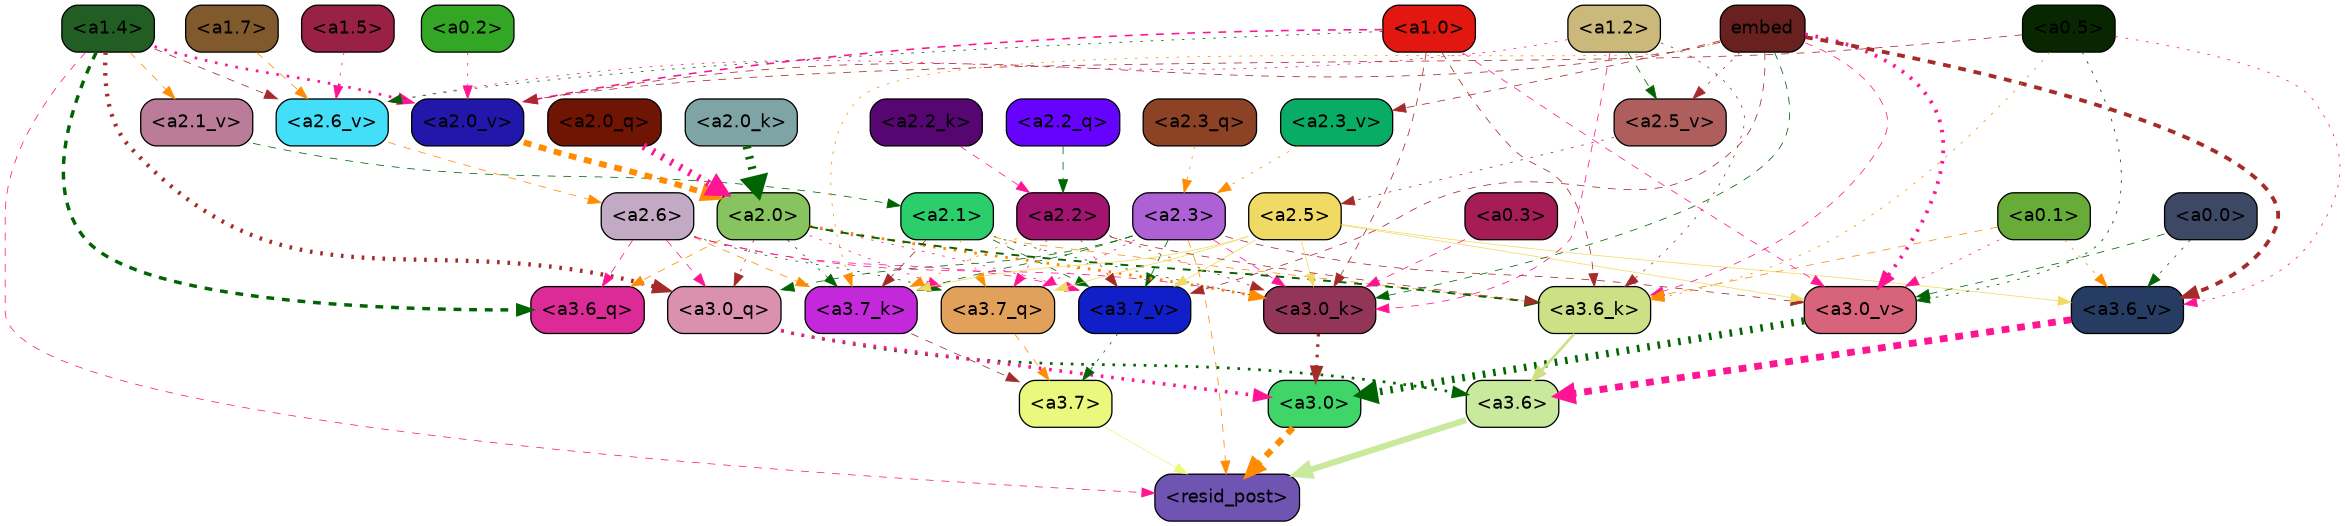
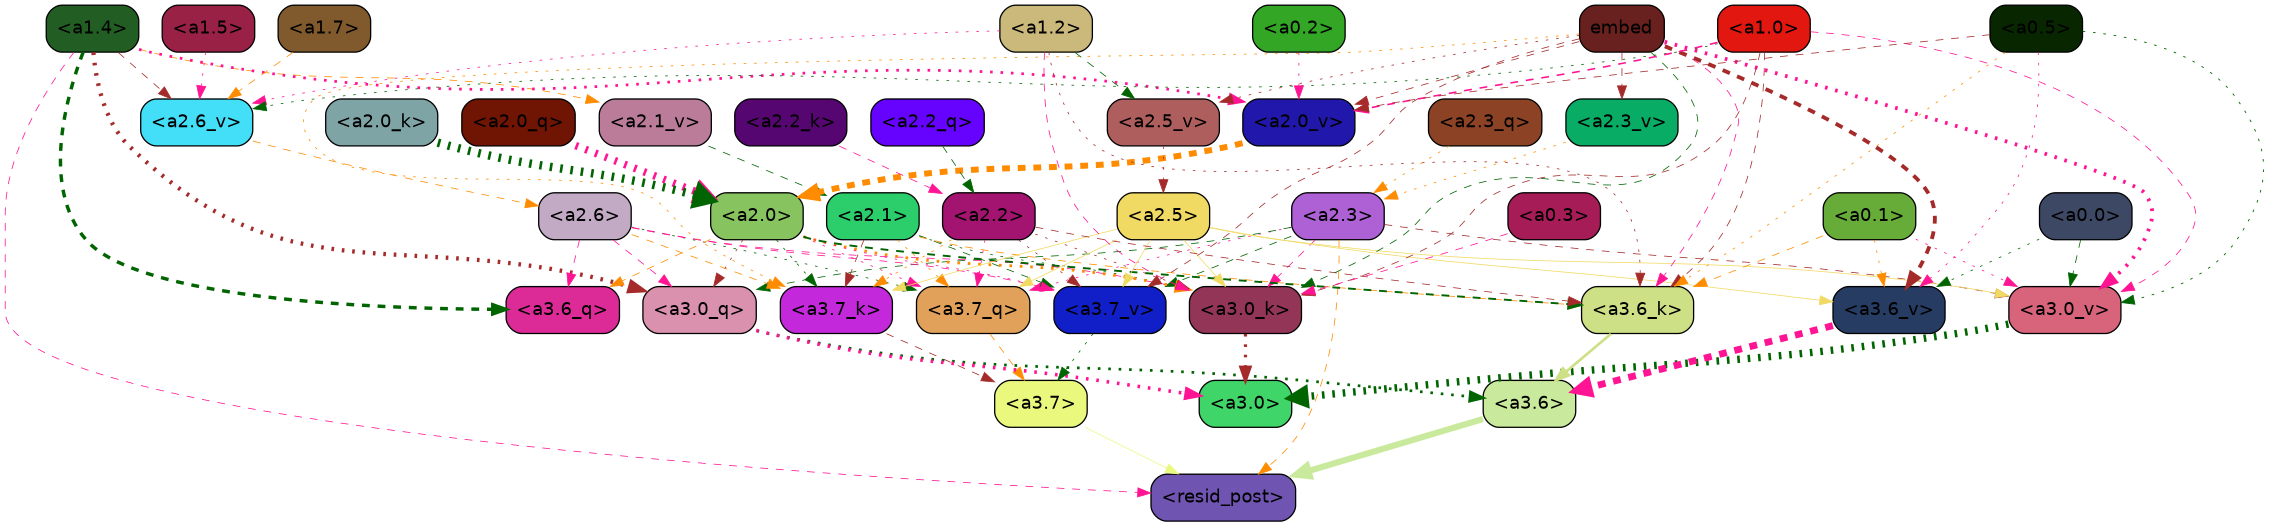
edge "<a2.3>" -> "<a3.7_k>": removed
edge "<a3.0>" -> "<resid_post>": removed
